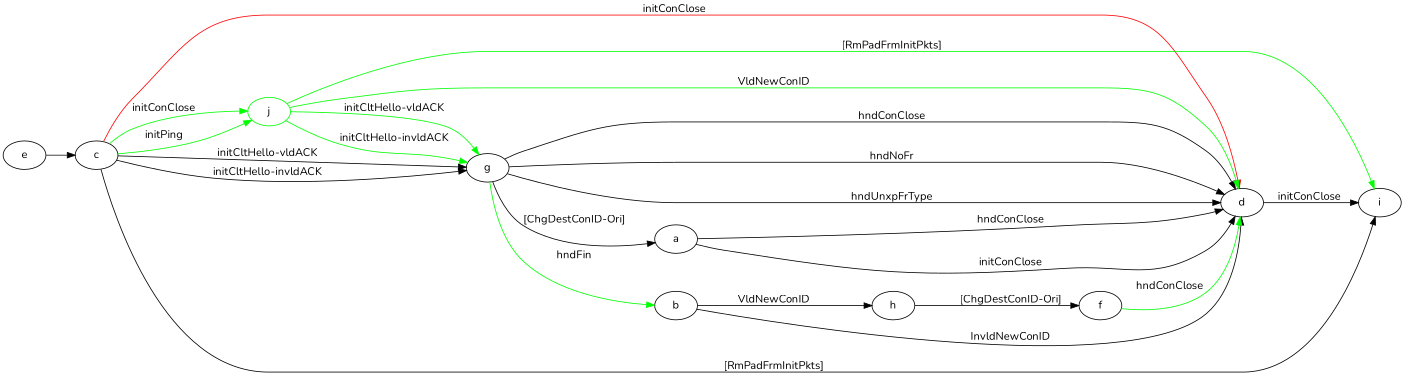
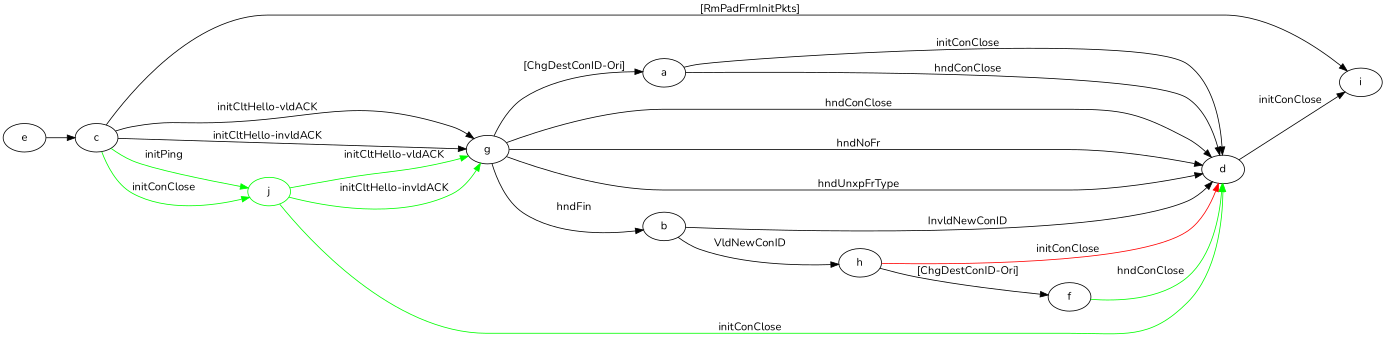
edge "c" -> "d": now "h" -> "d"
edge "j" -> "i": removed, label "[RmPadFrmInitPkts]"
edge "j" -> "d": label "VldNewConID " -> "initConClose "
edge "g" -> "b": color green -> black
